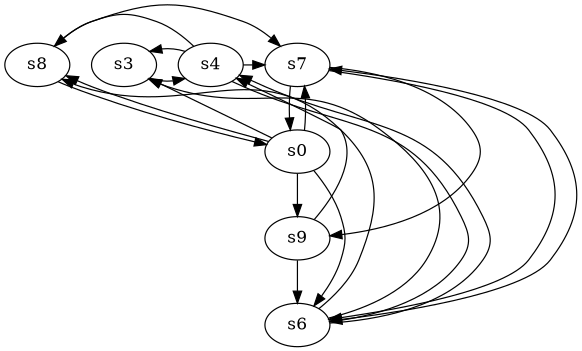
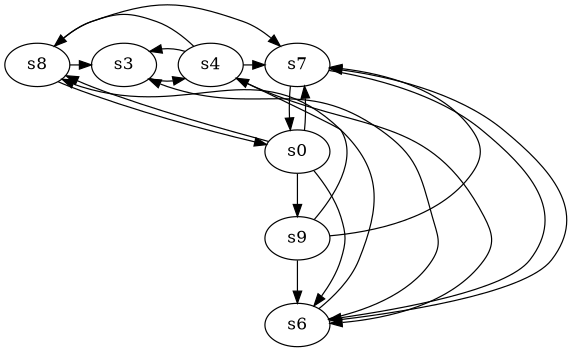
edge "s0" -> "s3": now "s8" -> "s3"
edge "s7" -> "s9": reversed
edge "s6" -> "s4": removed
